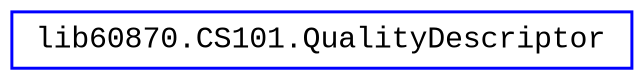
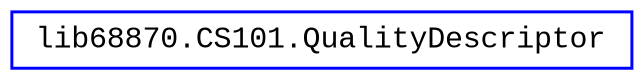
node "lib60870.CS101.QualityDescriptor": label "lib60870.CS101.QualityDescriptor" -> "lib68870.CS101.QualityDescriptor"
